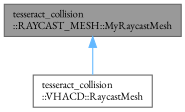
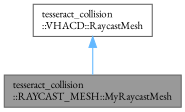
edge "tesseract_collision ::VHACD::RaycastMesh" -> "tesseract_collision ::RAYCAST_MESH::MyRaycastMesh": reversed
